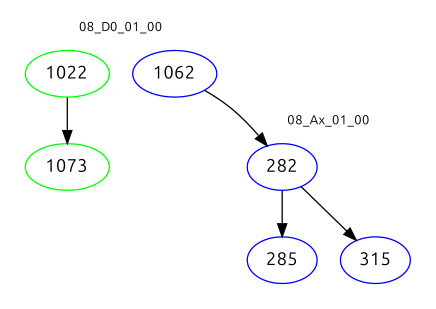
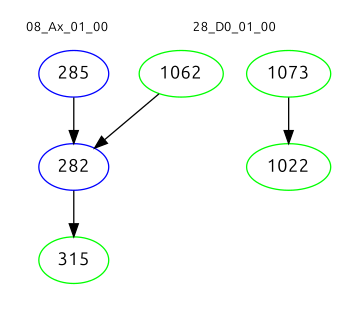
cluster "08_D0_01_00": label "08_D0_01_00" -> "28_D0_01_00"
node "1062": color blue -> green
edge "1022" -> "1073": reversed
edge "282" -> "285": reversed
node "315": color blue -> green
